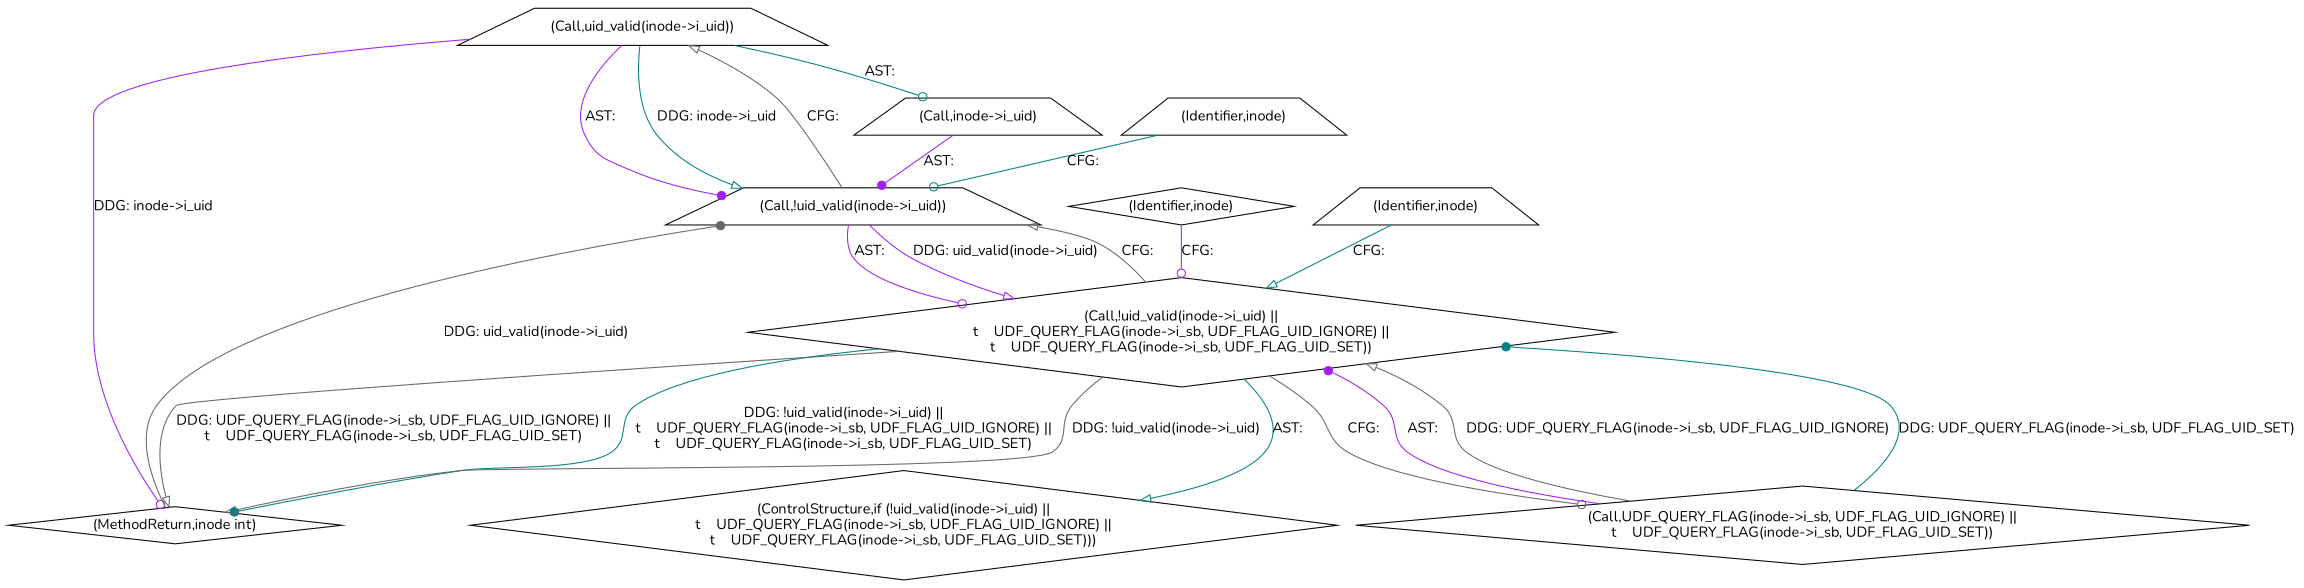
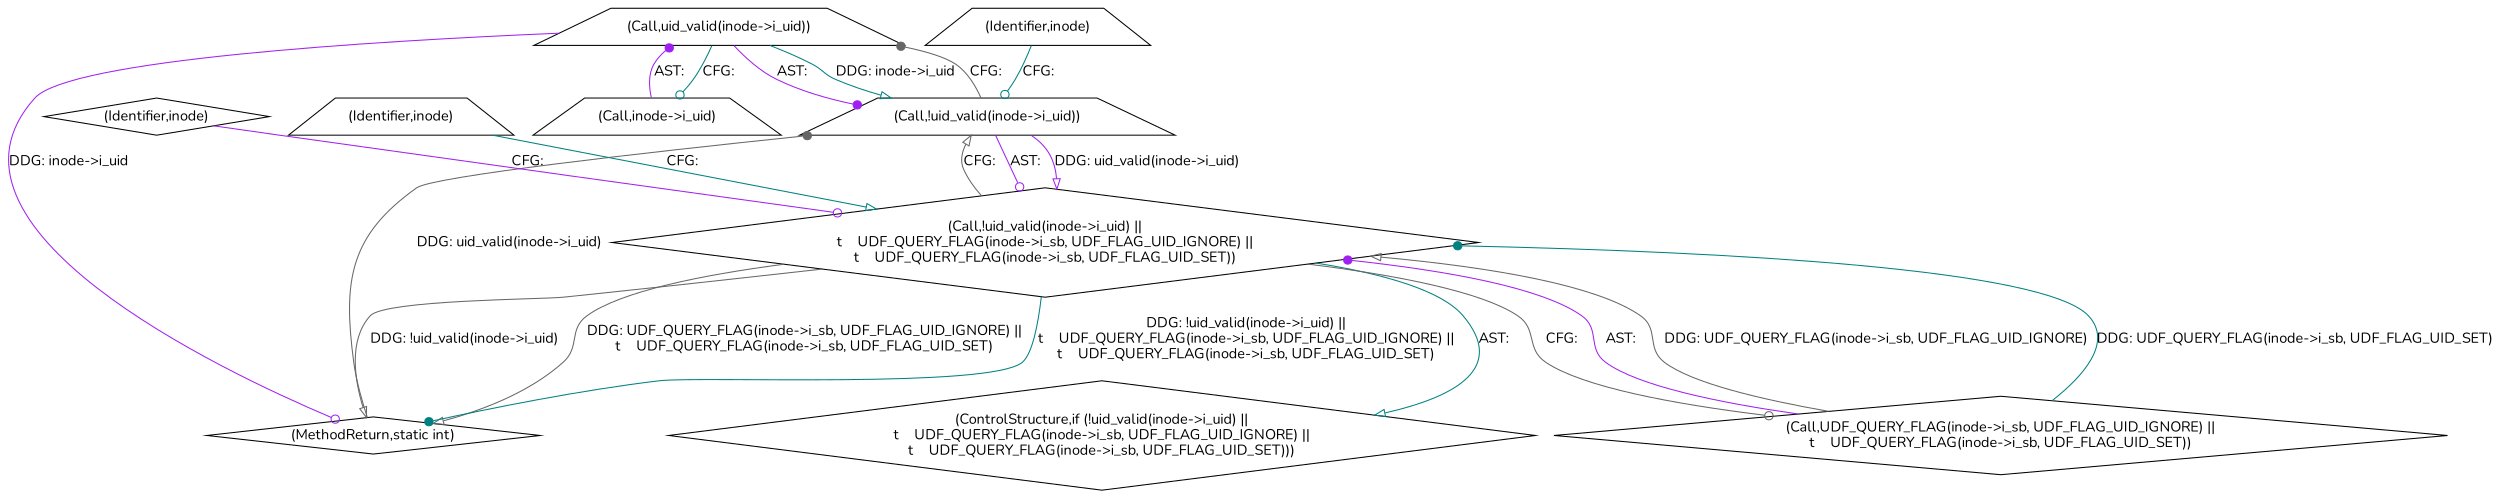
edge "(Call,uid_valid(inode->i_uid))" -> "(Call,inode->i_uid)": label "AST: " -> "CFG: "
edge "(Call,!uid_valid(inode->i_uid))" -> "(Call,uid_valid(inode->i_uid))": arrowhead onormal -> dot
edge "(Call,inode->i_uid)" -> "(Call,!uid_valid(inode->i_uid))": now "(Call,inode->i_uid)" -> "(Call,uid_valid(inode->i_uid))"
node "(MethodReturn,inode int)": label "(MethodReturn,inode int)" -> "(MethodReturn,static int)"
